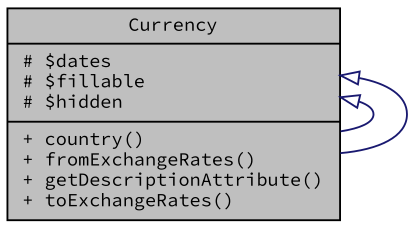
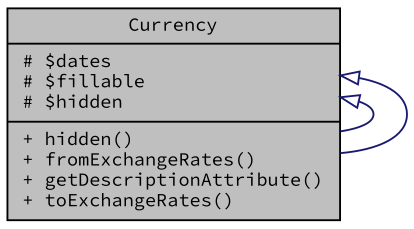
node "Currency": text "+ country()" -> "+ hidden()"
